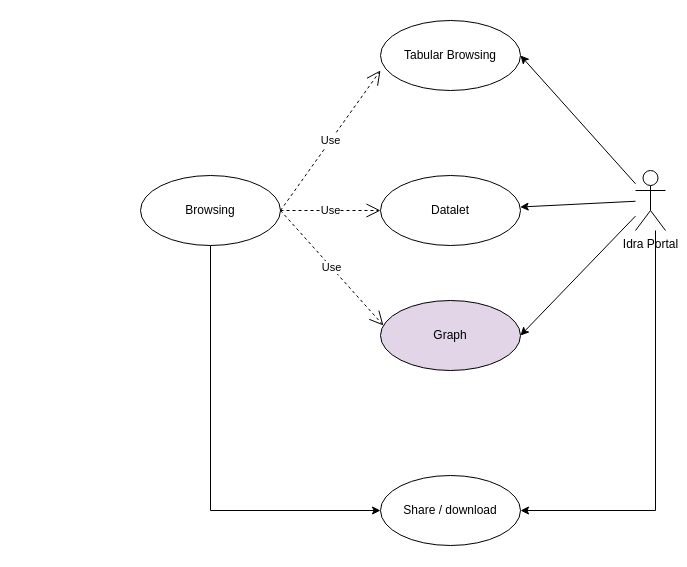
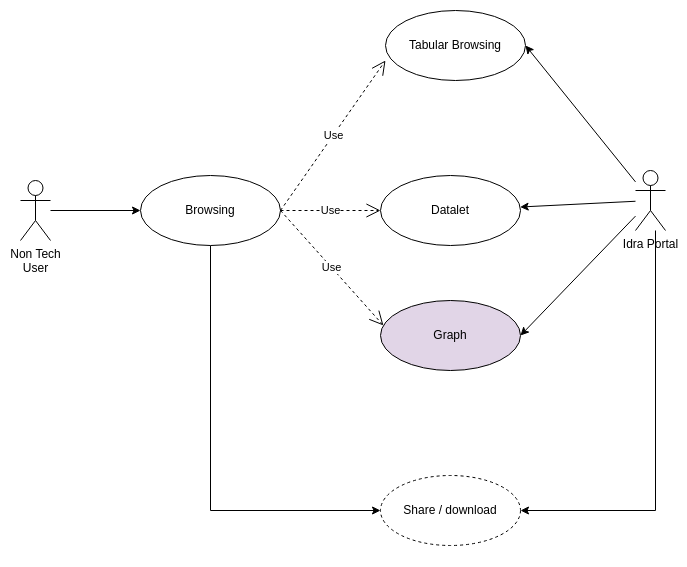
node "Tabular Browsing": moved (451, 56) -> (456, 46)
node "Non Tech User": added
edge "Non Tech User" -> "Browsing": added
node "Share / download": style solid -> dashed
